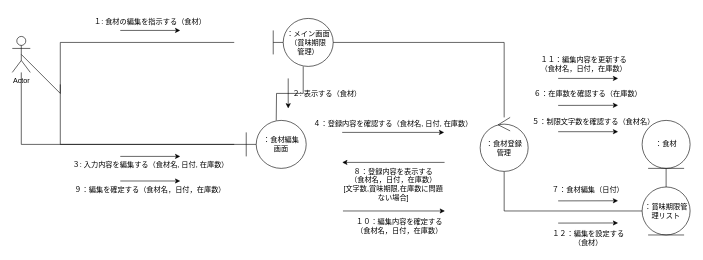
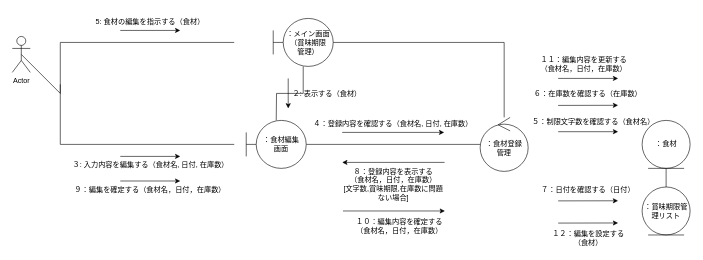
node "１: 食材の編集を指示する（食材）": label "１: 食材の編集を指示する（食材）" -> "5: 食材の編集を指示する（食材）"
edge "Actor" -- "：食材編集 画面": now "：食材登録 管理" -- "：食材編集 画面"
node "７：食材編集（日付）": label "７：食材編集（日付）" -> "７：日付を確認する（日付）"
edge "：食材登録 管理" -- "：賞味期限管理リスト": removed
